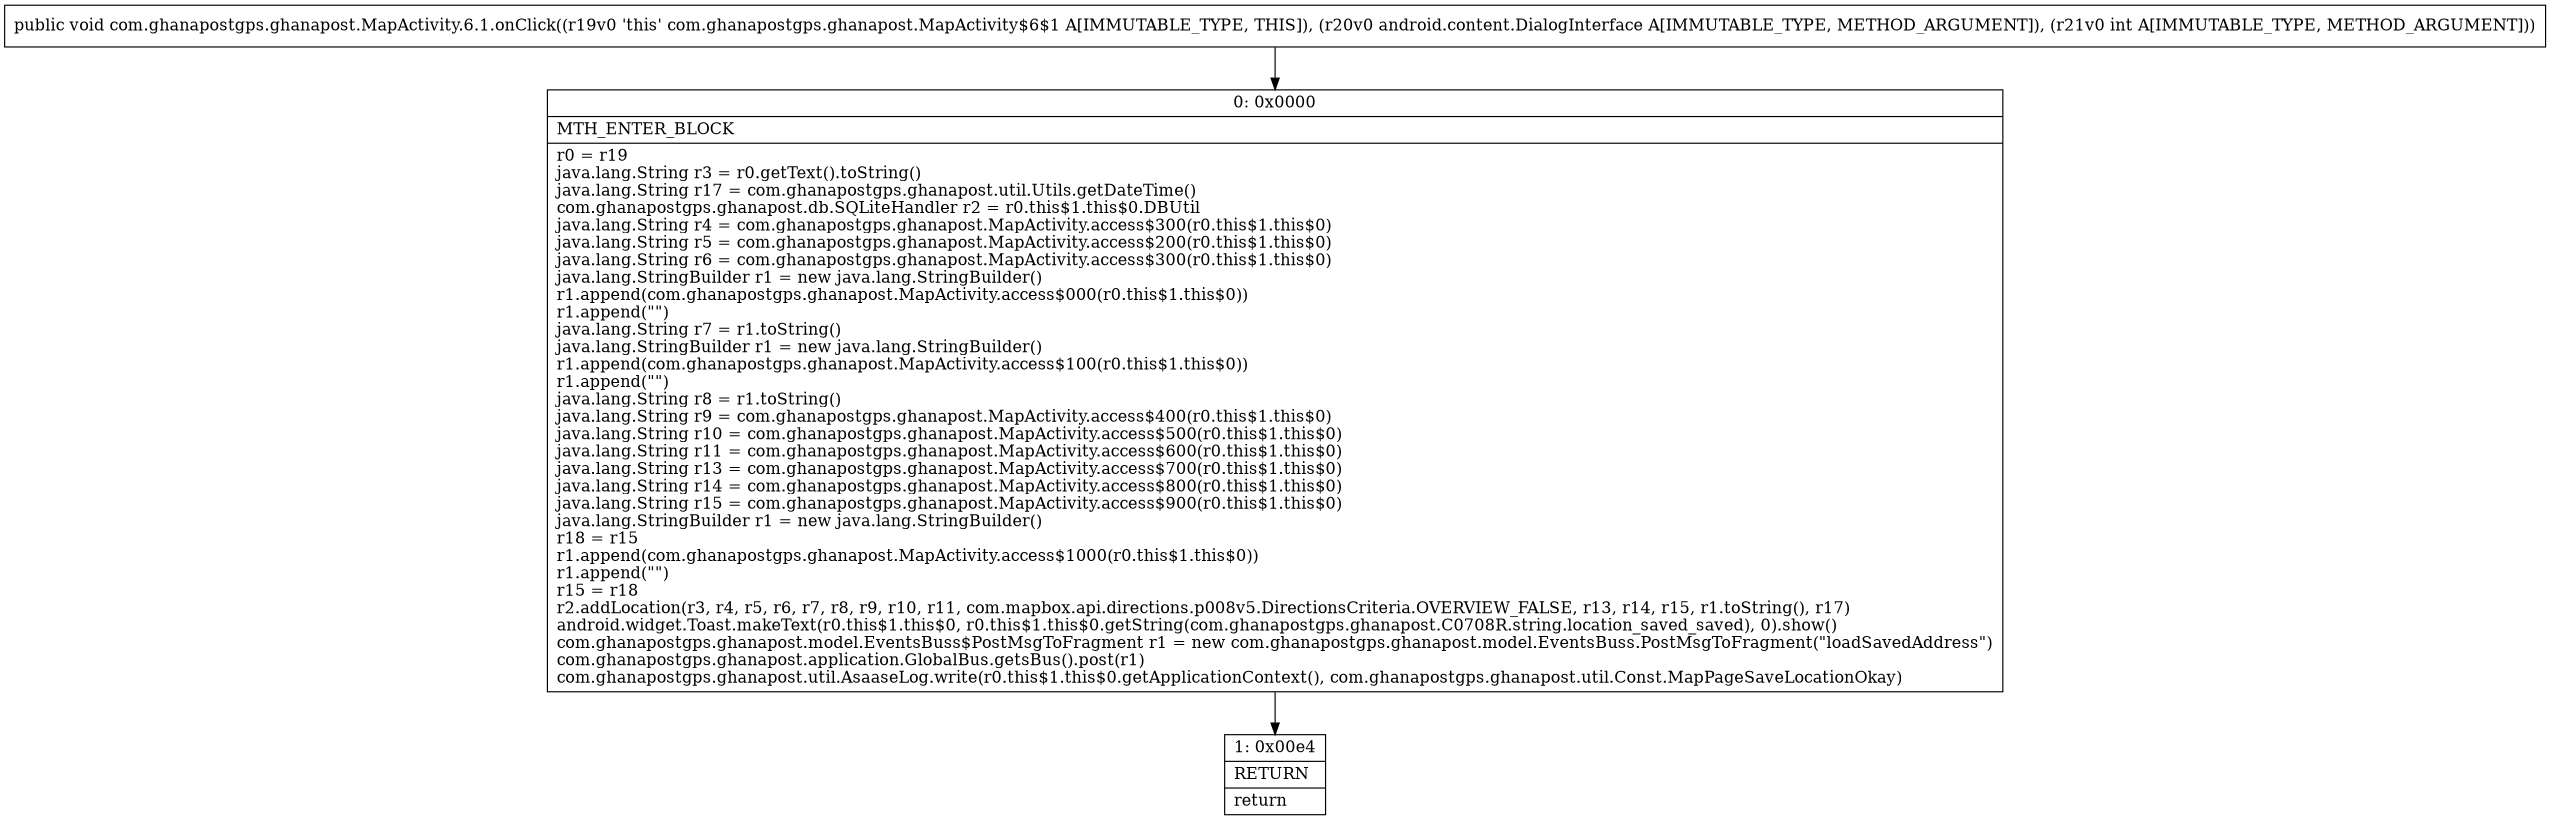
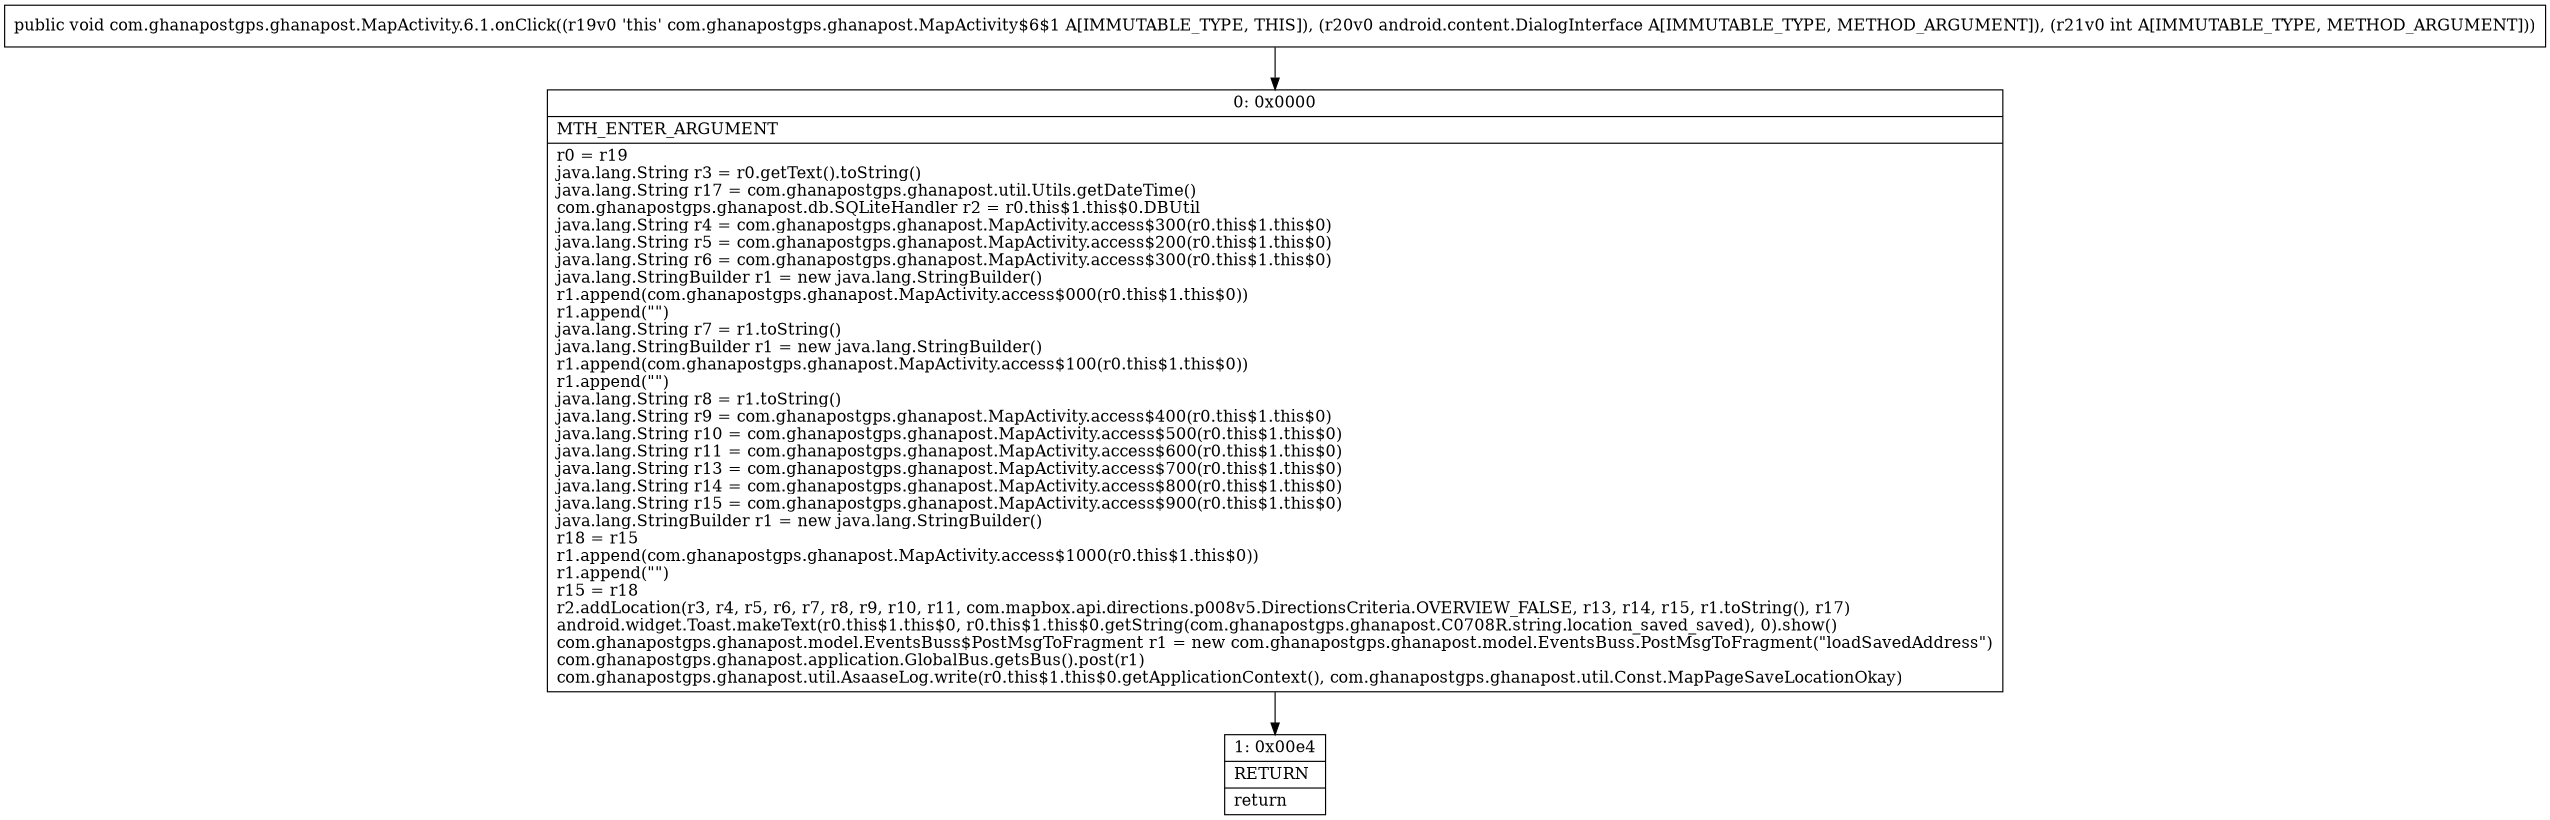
node "0: 0x0000": text "MTH_ENTER_BLOCK" -> "MTH_ENTER_ARGUMENT"
